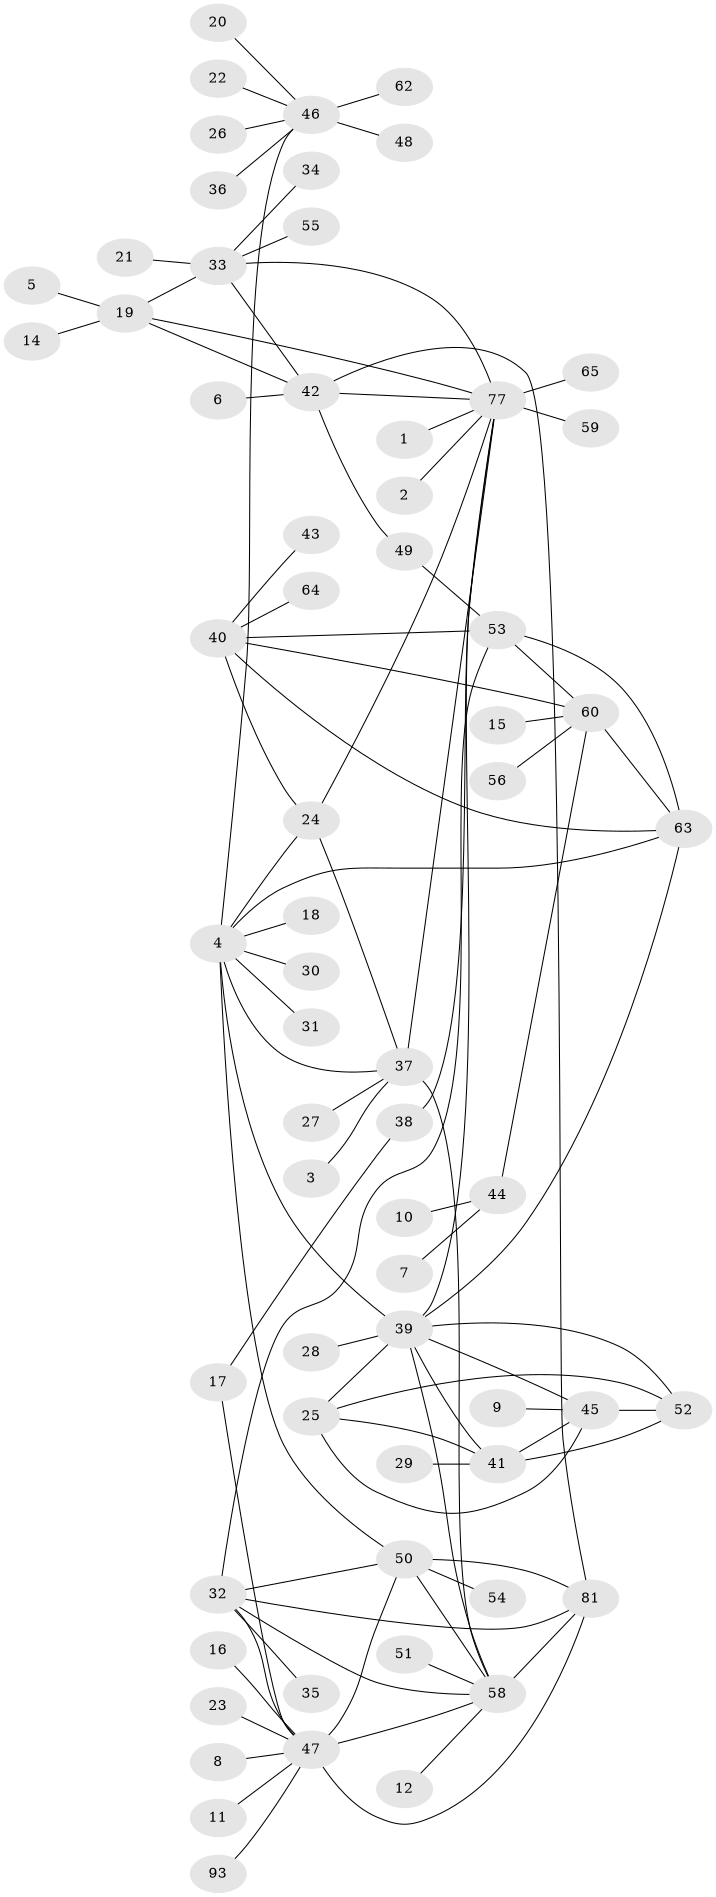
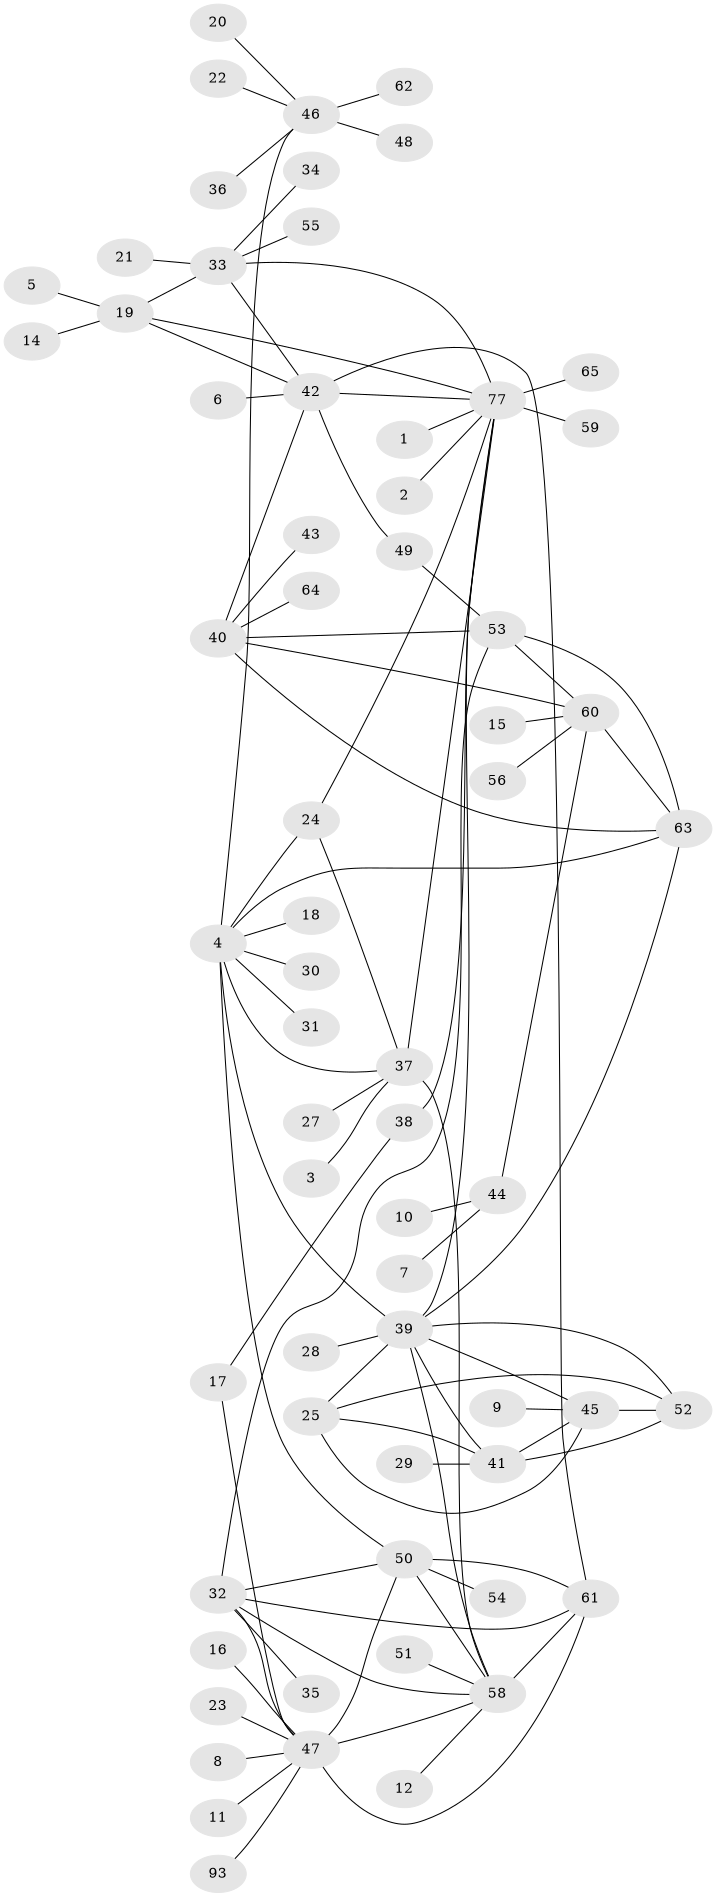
node "26": removed
edge "40" -- "24": now "40" -- "42"
node "81": label "81" -> "61"
